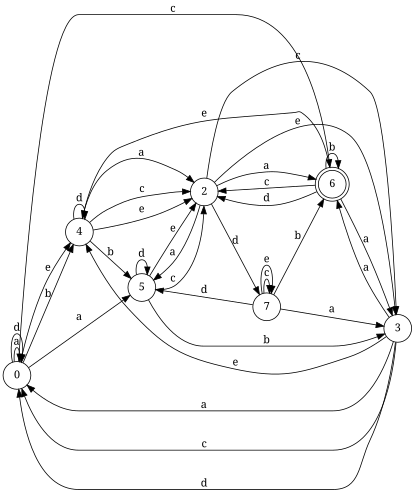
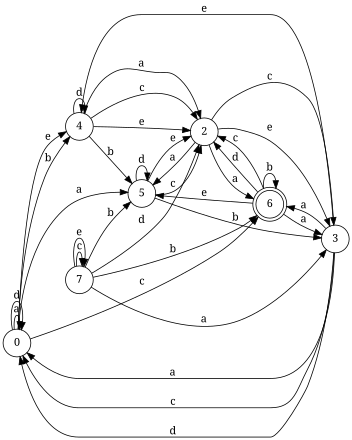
edge "6" -> "4": now "6" -> "5"
edge "2" -> "7": reversed
edge "7" -> "5": label "d" -> "b"
